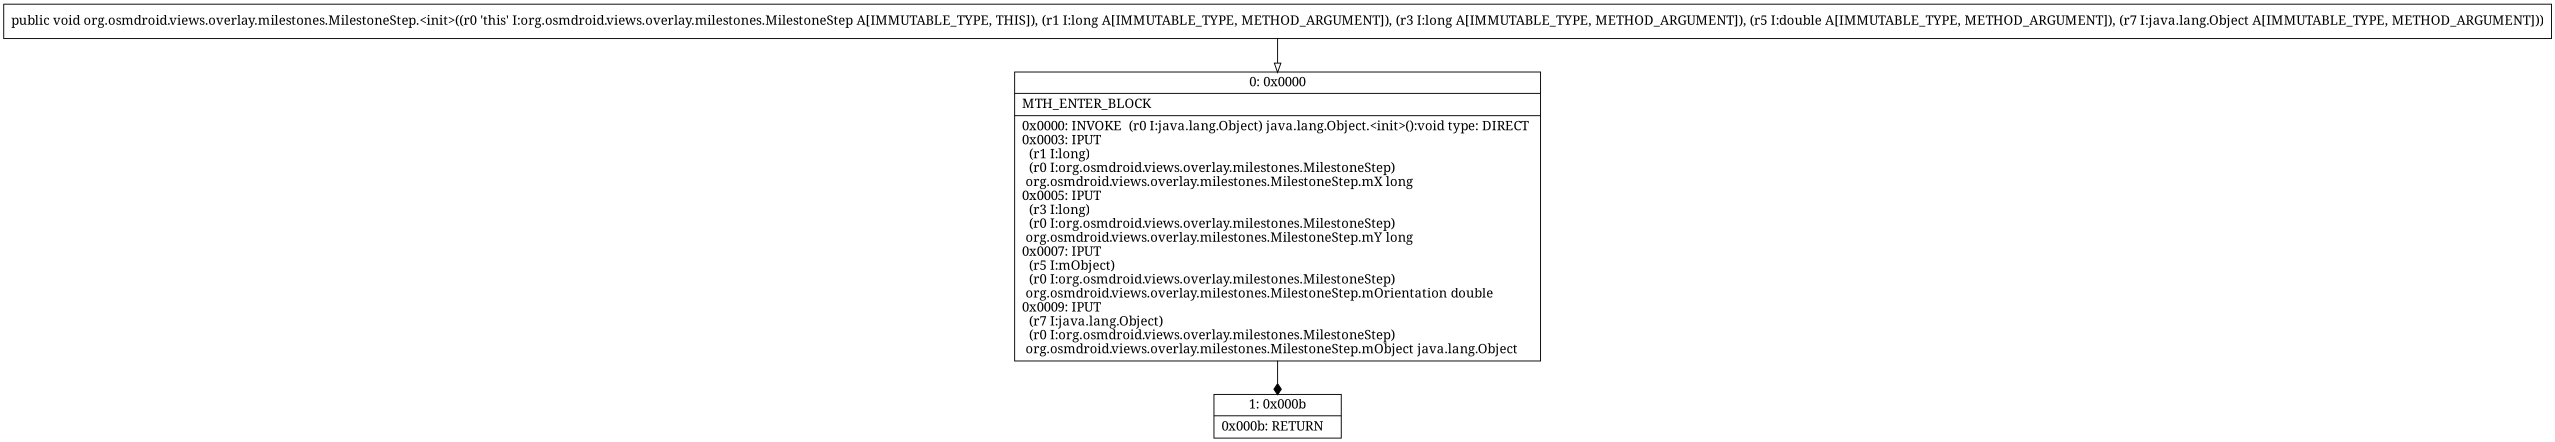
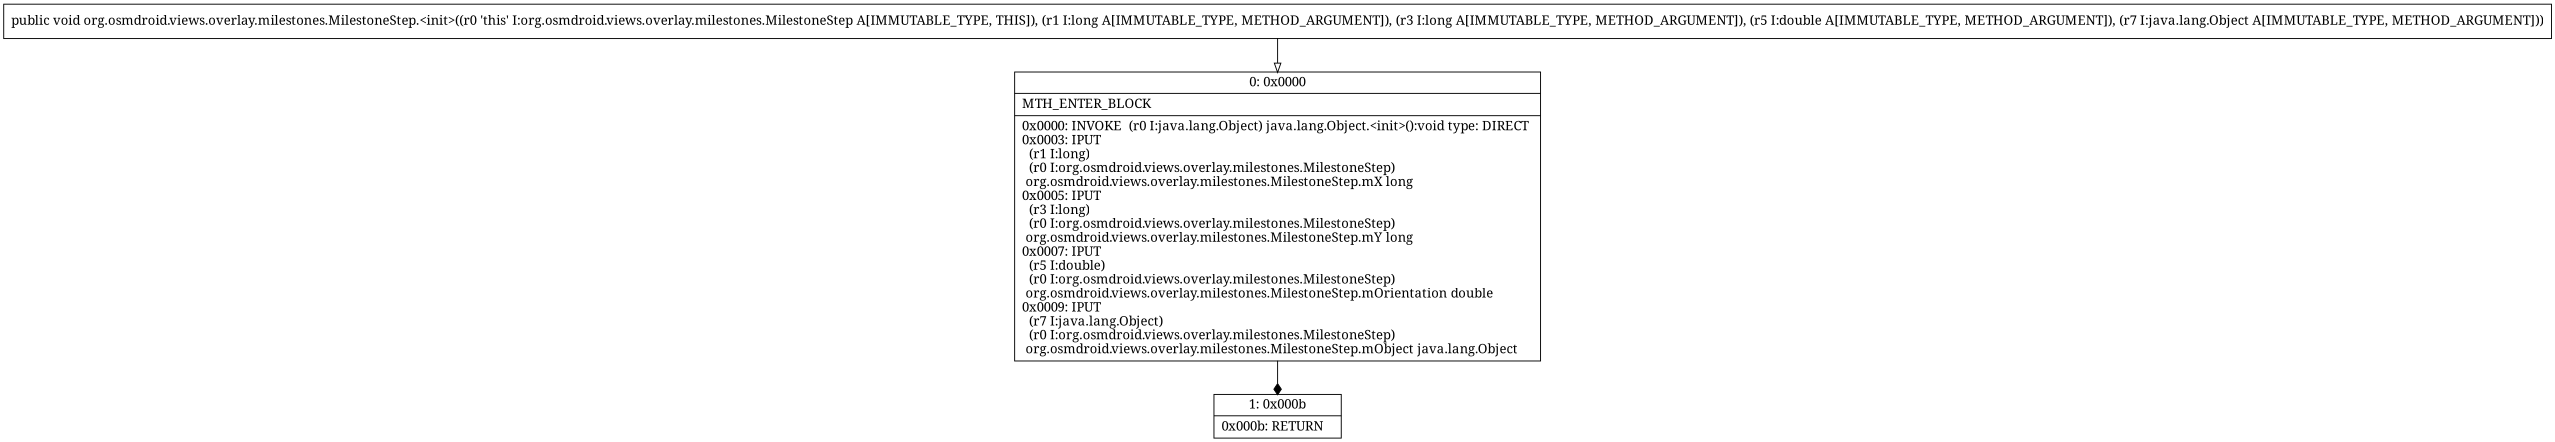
node "0: 0x0000": text "(r5 I:mObject)" -> "(r5 I:double)"
